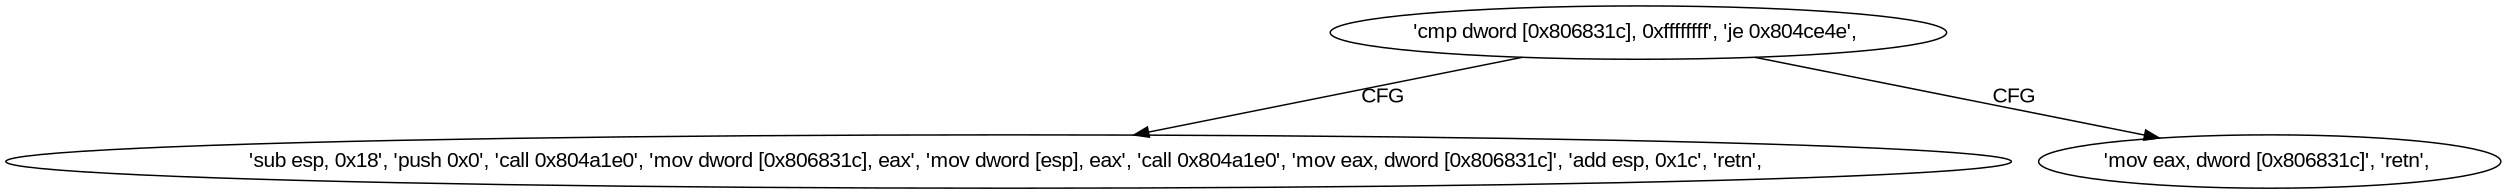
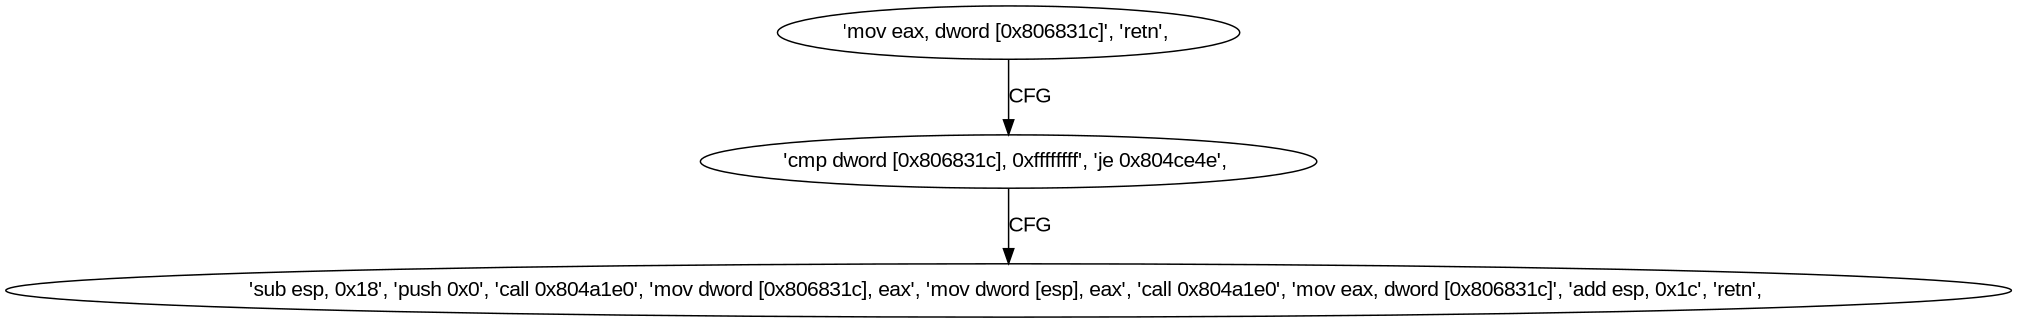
edge "'cmp dword [0x806831c], 0xffffffff', 'je 0x804ce4e'," -> "'mov eax, dword [0x806831c]', 'retn',": reversed
